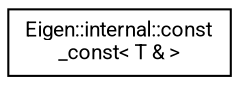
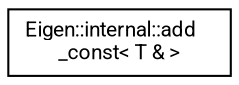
node "Eigen::internal::const _const< T & >": label "Eigen::internal::const _const< T & >" -> "Eigen::internal::add _const< T & >"
